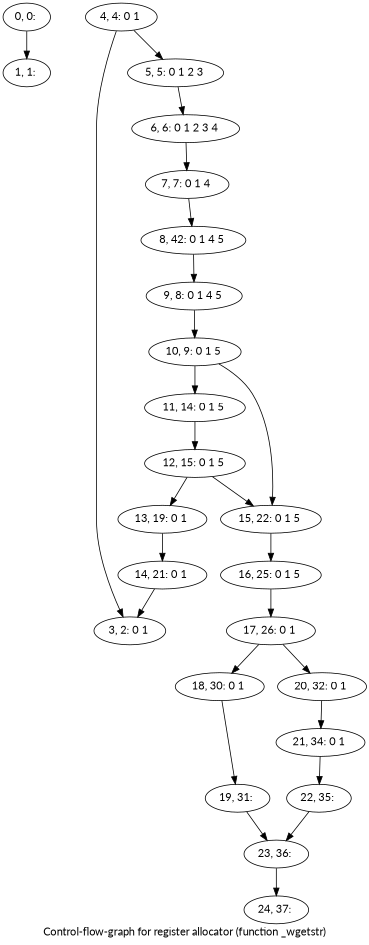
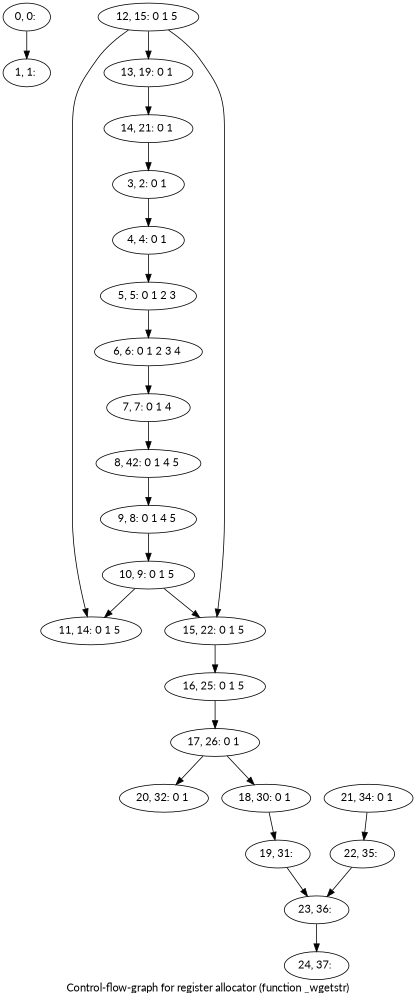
edge "4, 4: 0 1" -> "3, 2: 0 1": reversed
edge "11, 14: 0 1 5" -> "12, 15: 0 1 5": reversed
edge "20, 32: 0 1" -> "21, 34: 0 1": removed
